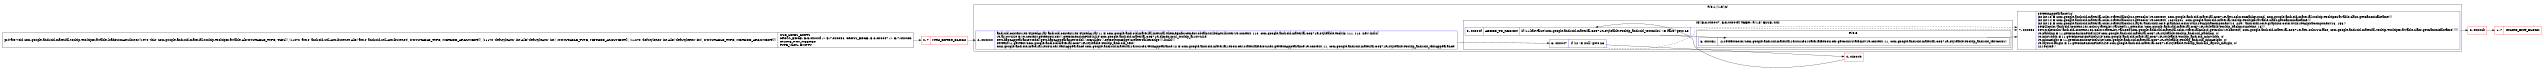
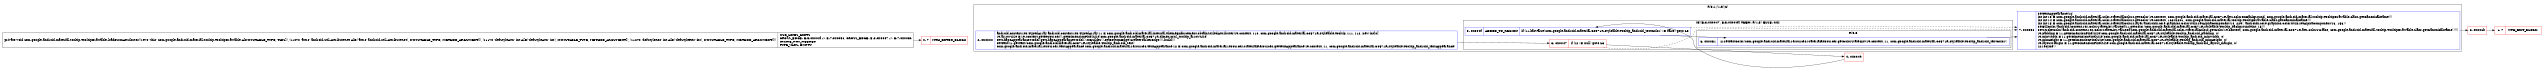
node "1: ?": text "INLINE_EXIT_BLOCK" -> "MTH_EXIT_BLOCK"
edge "0: ?" -> "2: 0x0000": removed
node "3: 0x0047": color blue -> red
